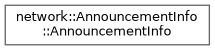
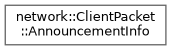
node "network::AnnouncementInfo ::AnnouncementInfo": label "network::AnnouncementInfo ::AnnouncementInfo" -> "network::ClientPacket ::AnnouncementInfo"
